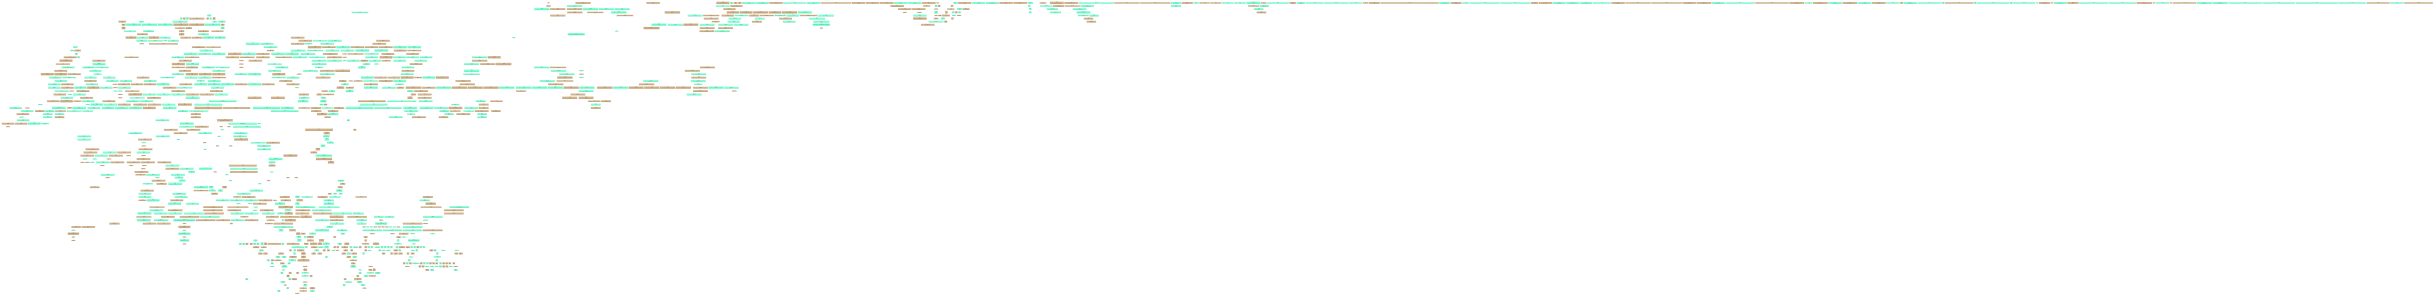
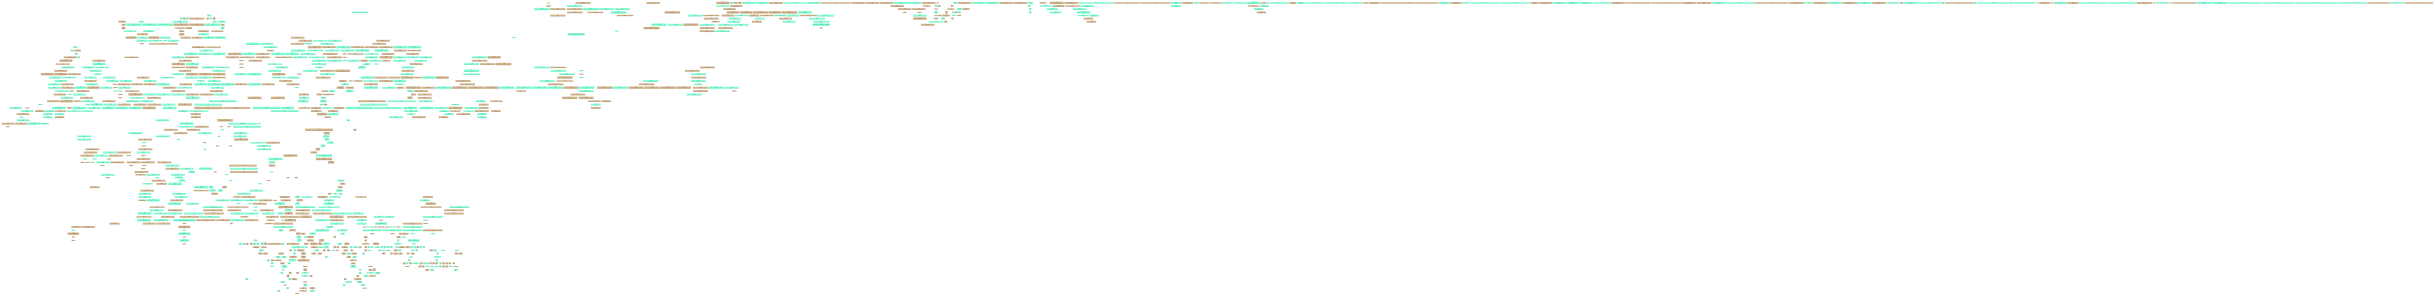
node "NodeID: 214": fillcolor tan -> aquamarine
